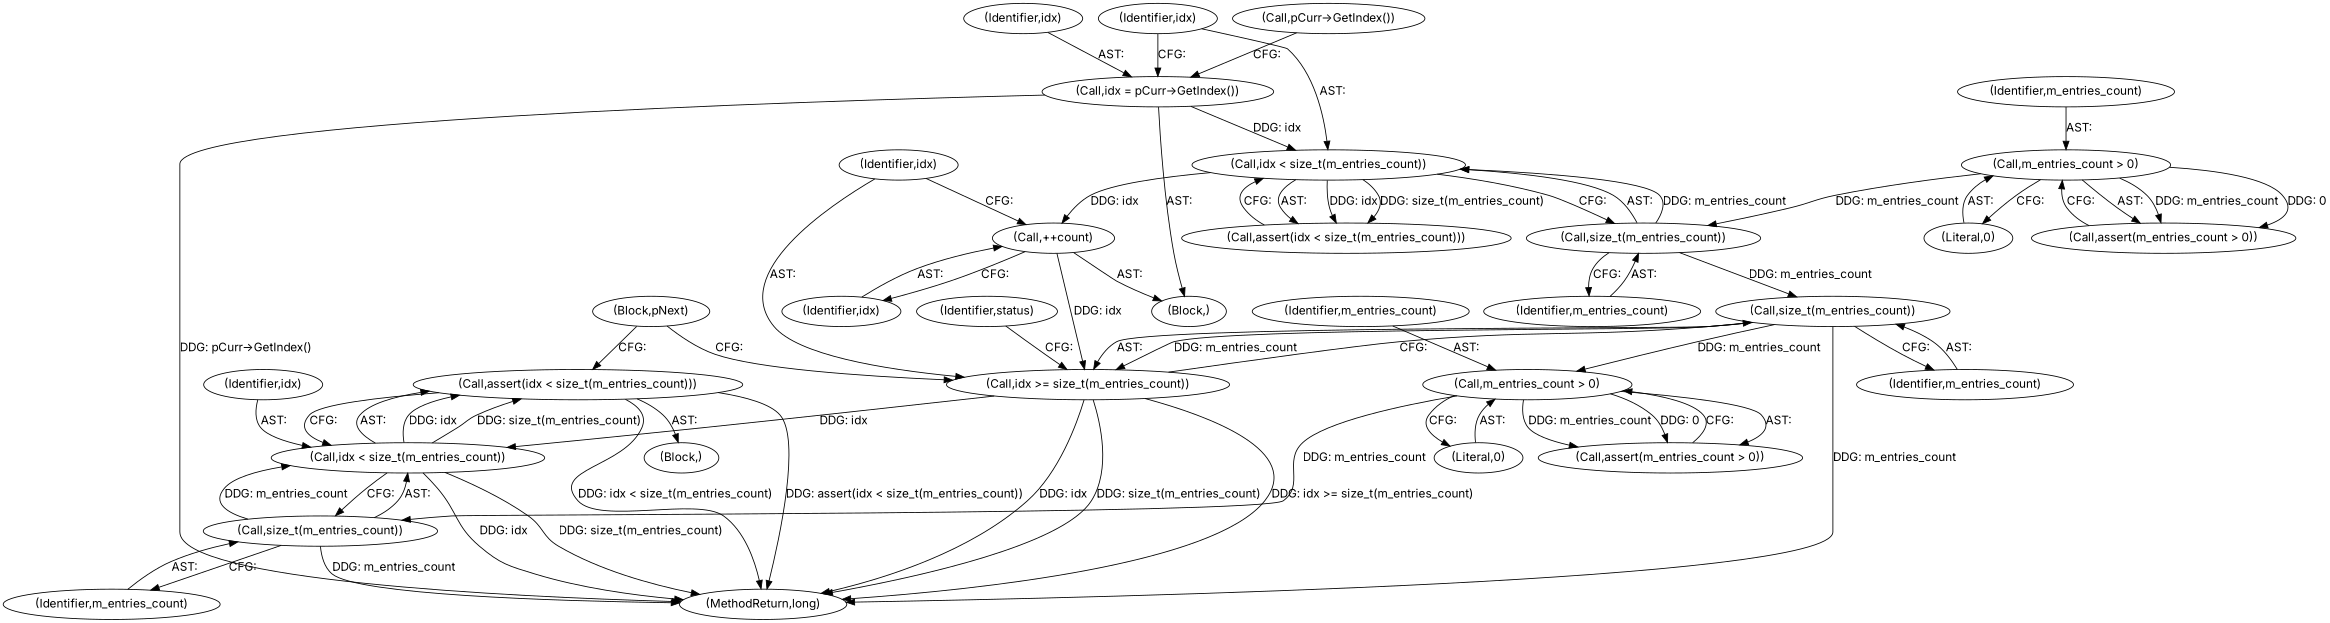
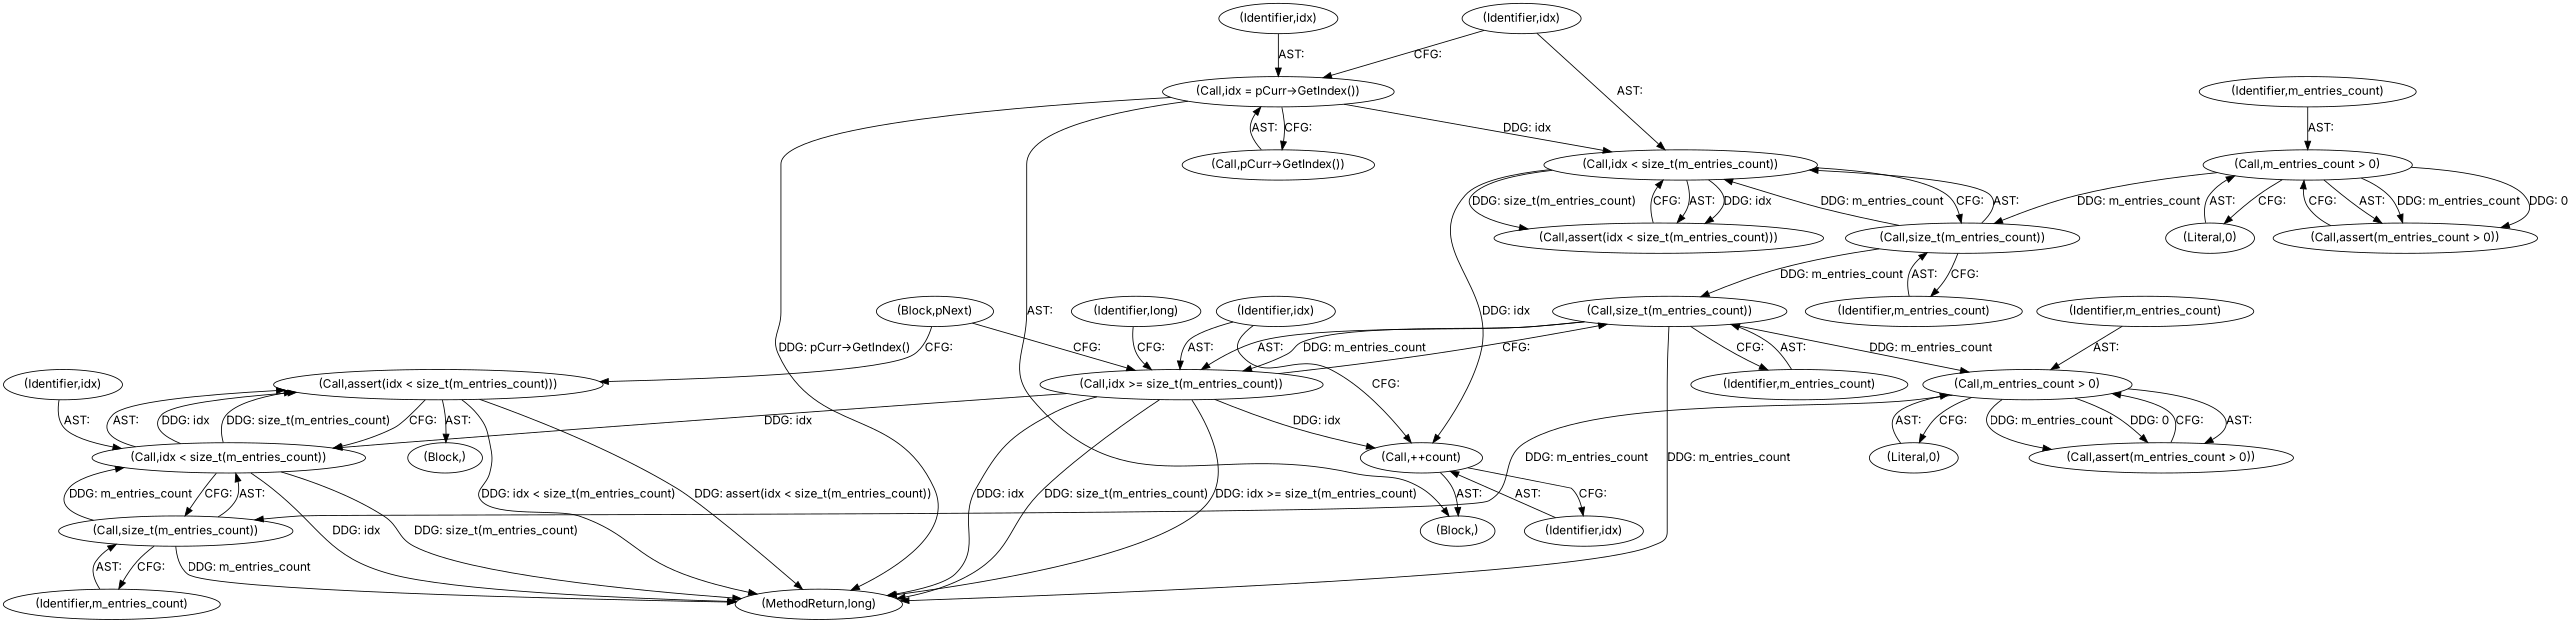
edge "(Call,pCurr->GetIndex())" -> "(Call,idx = pCurr->GetIndex())": label "CFG: " -> "AST: "
edge "(Call,idx = pCurr->GetIndex())" -> "(Call,pCurr->GetIndex())": added, label "CFG:"
edge "(Call,++count)" -> "(Call,idx >= size_t(m_entries_count))": reversed
node "(Identifier,status)": label "(Identifier,status)" -> "(Identifier,long)"
